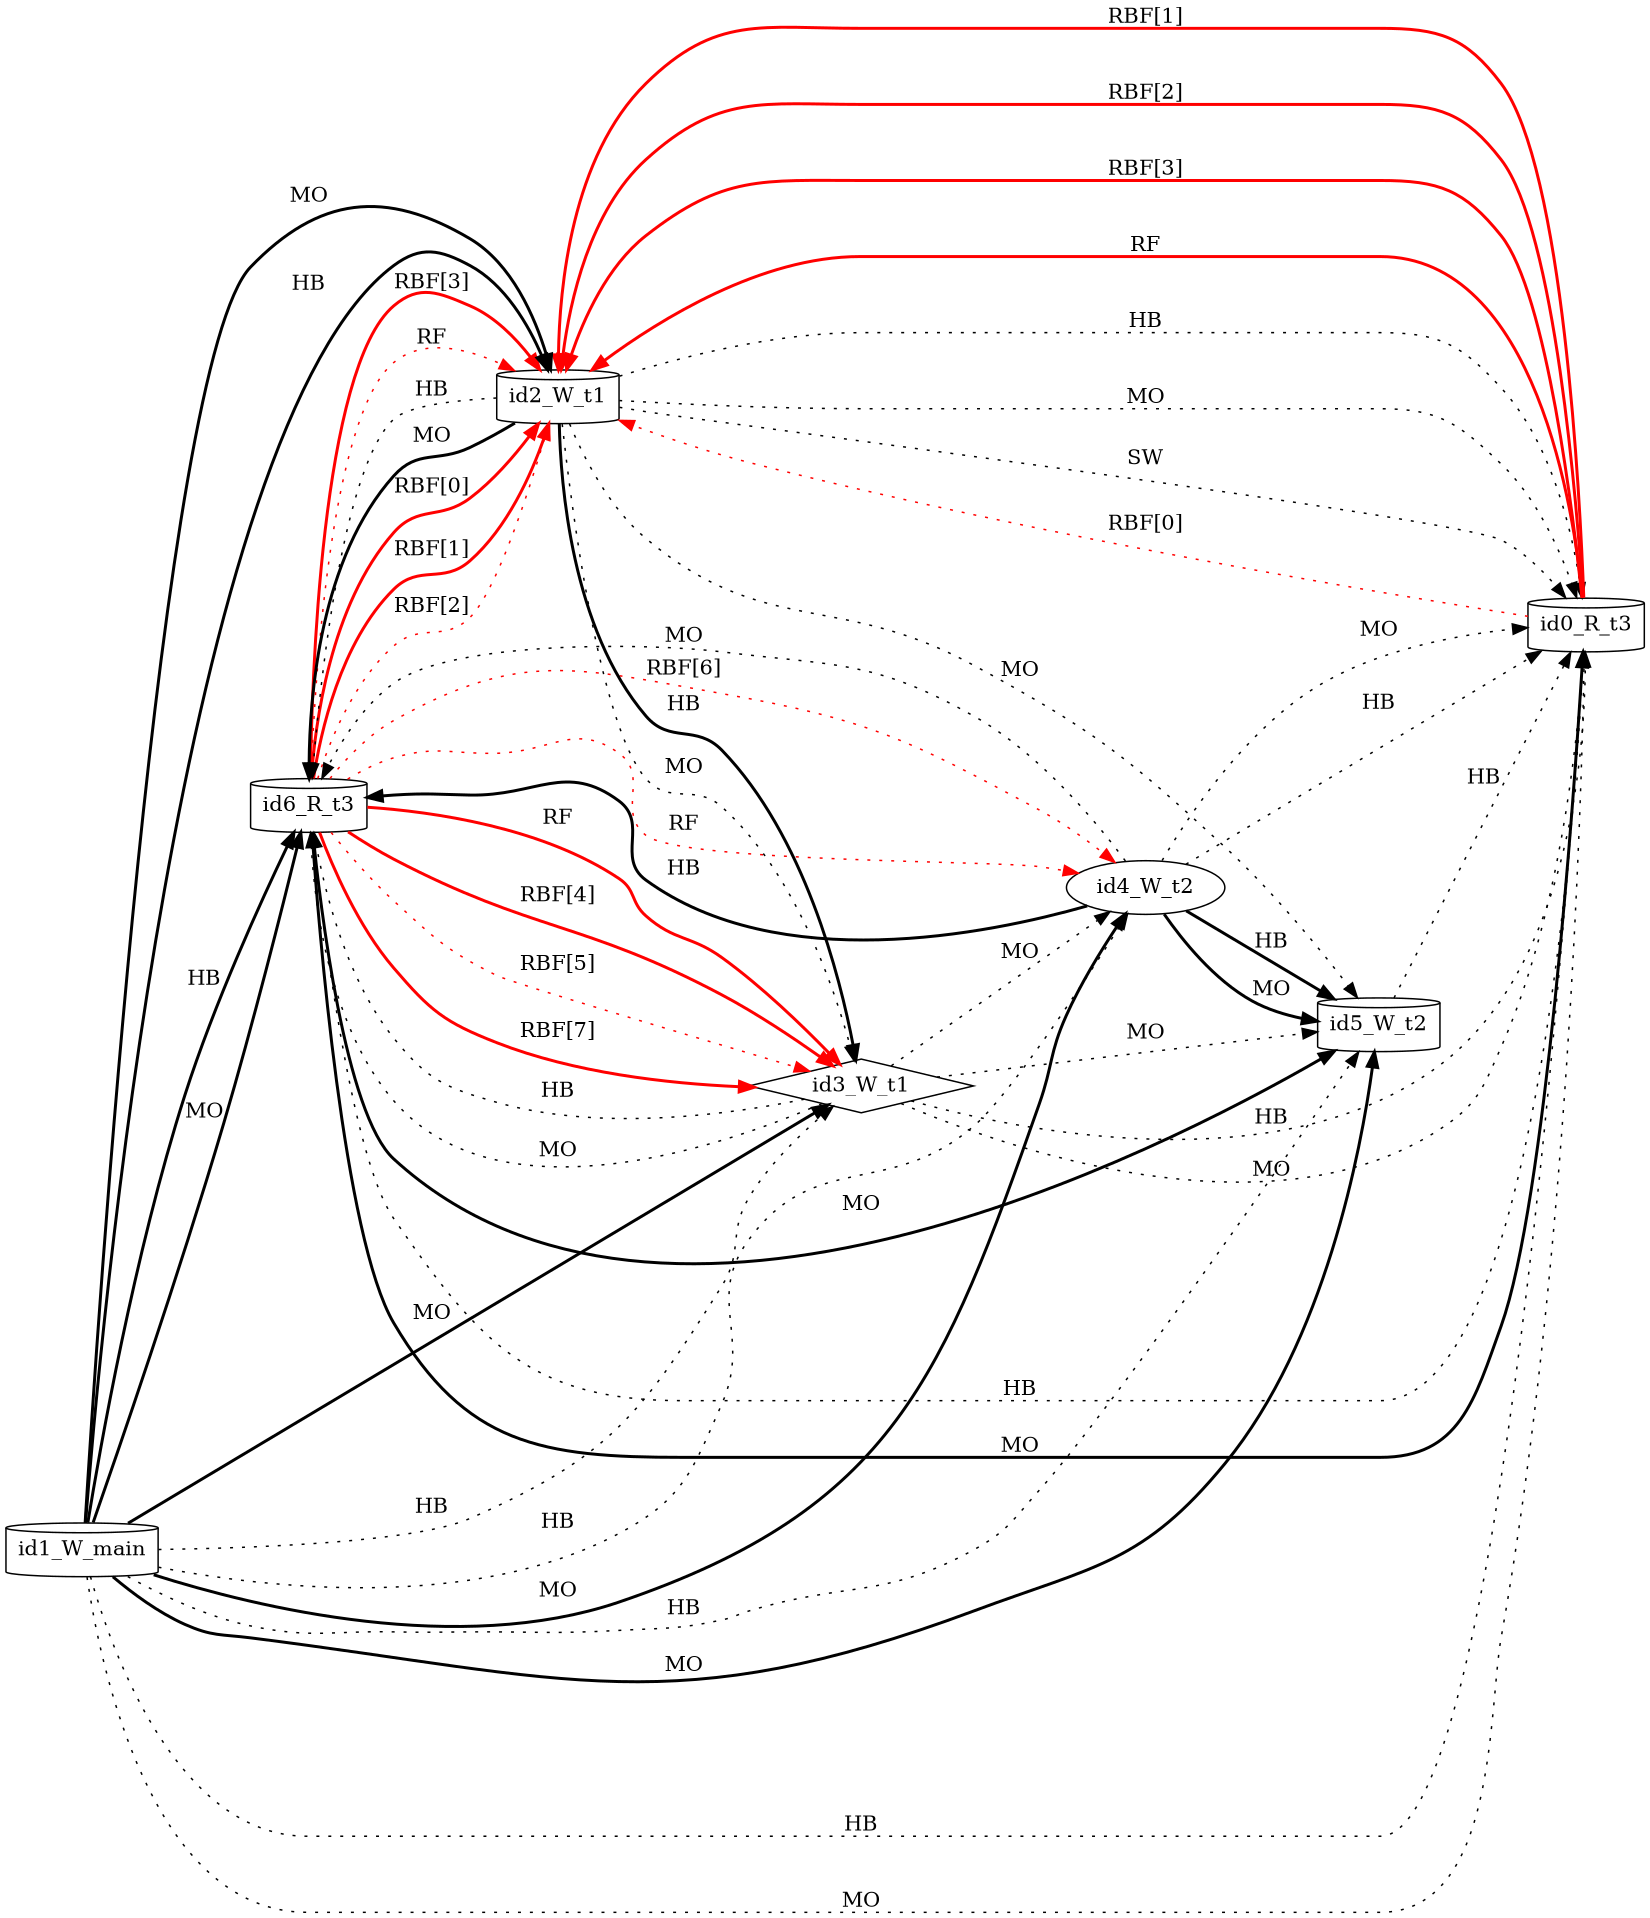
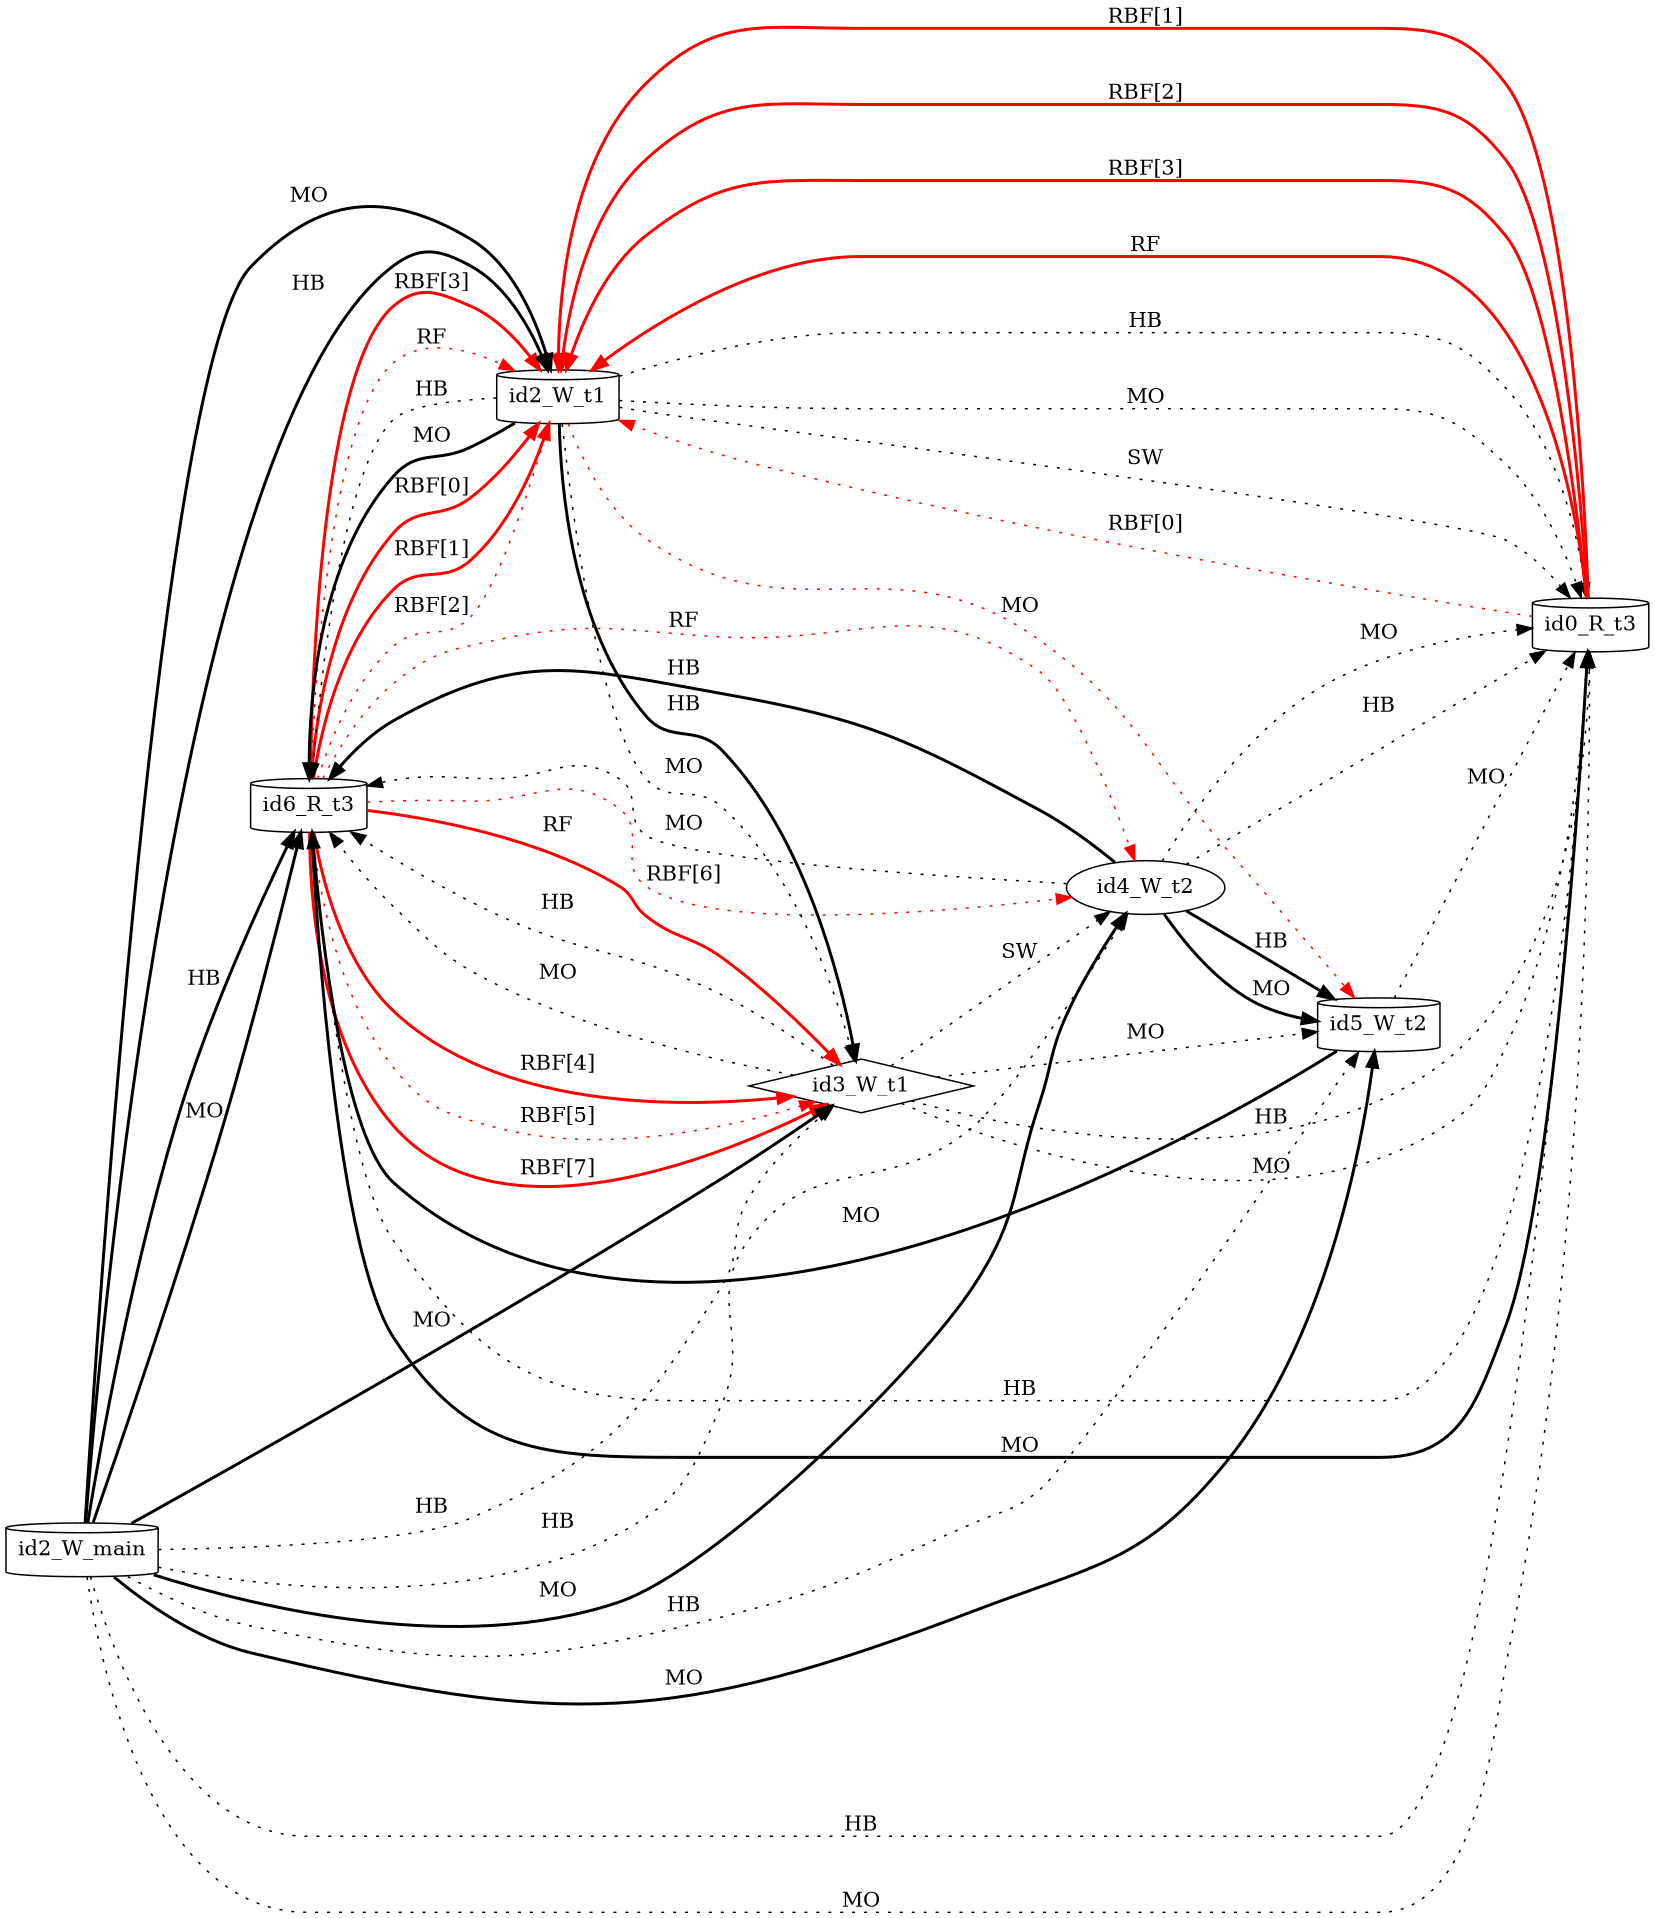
edge "id2_W_t1" -> "id5_W_t2": color black -> red
edge "id5_W_t2" -> "id0_R_t3": label "HB" -> "MO"
edge "id3_W_t1" -> "id4_W_t2": label "MO" -> "SW"
edge "id6_R_t3" -> "id5_W_t2": reversed
node "id1_W_main": label "id1_W_main" -> "id2_W_main"
